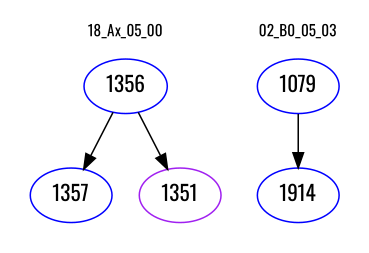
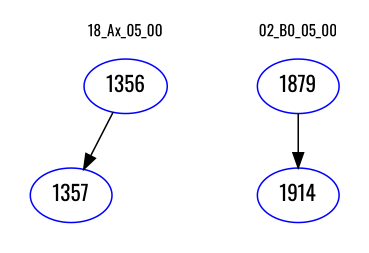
cluster "02_B0_05_03": label "02_B0_05_03" -> "02_B0_05_00"
node "1079": label "1079" -> "1879"
node "1351": removed
